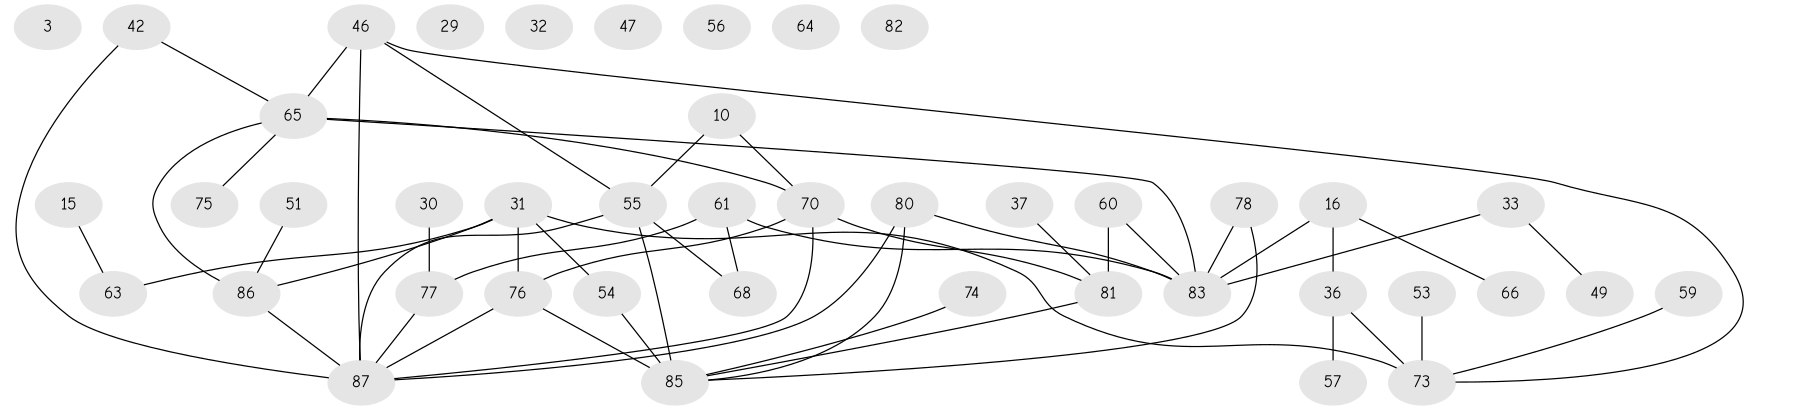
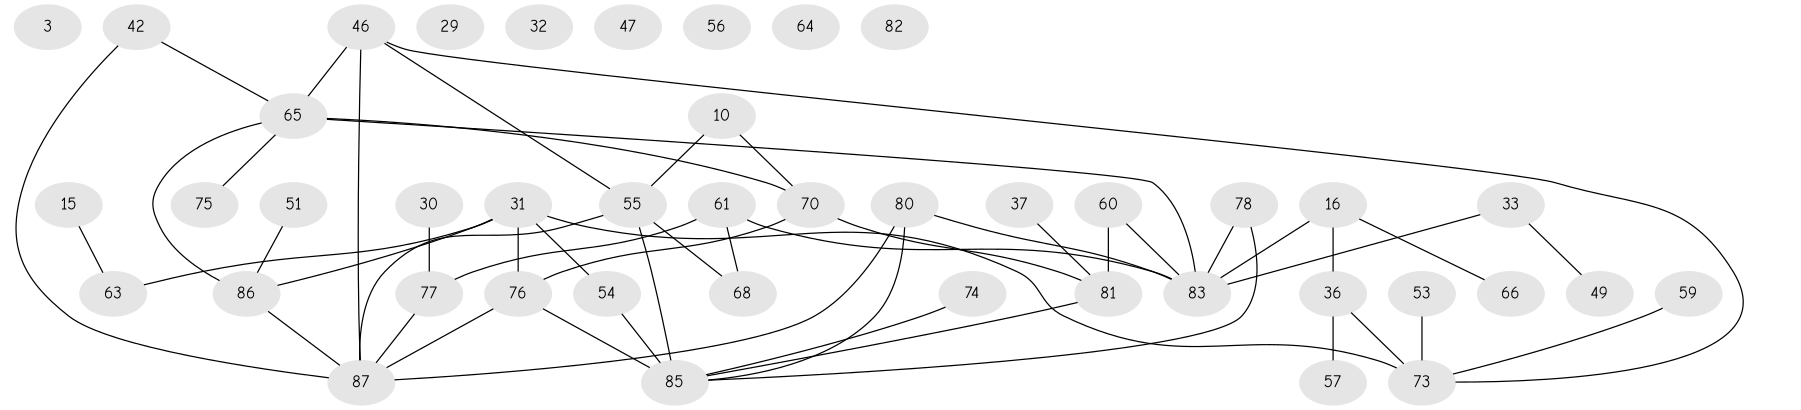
edge "70" -- "87": removed
